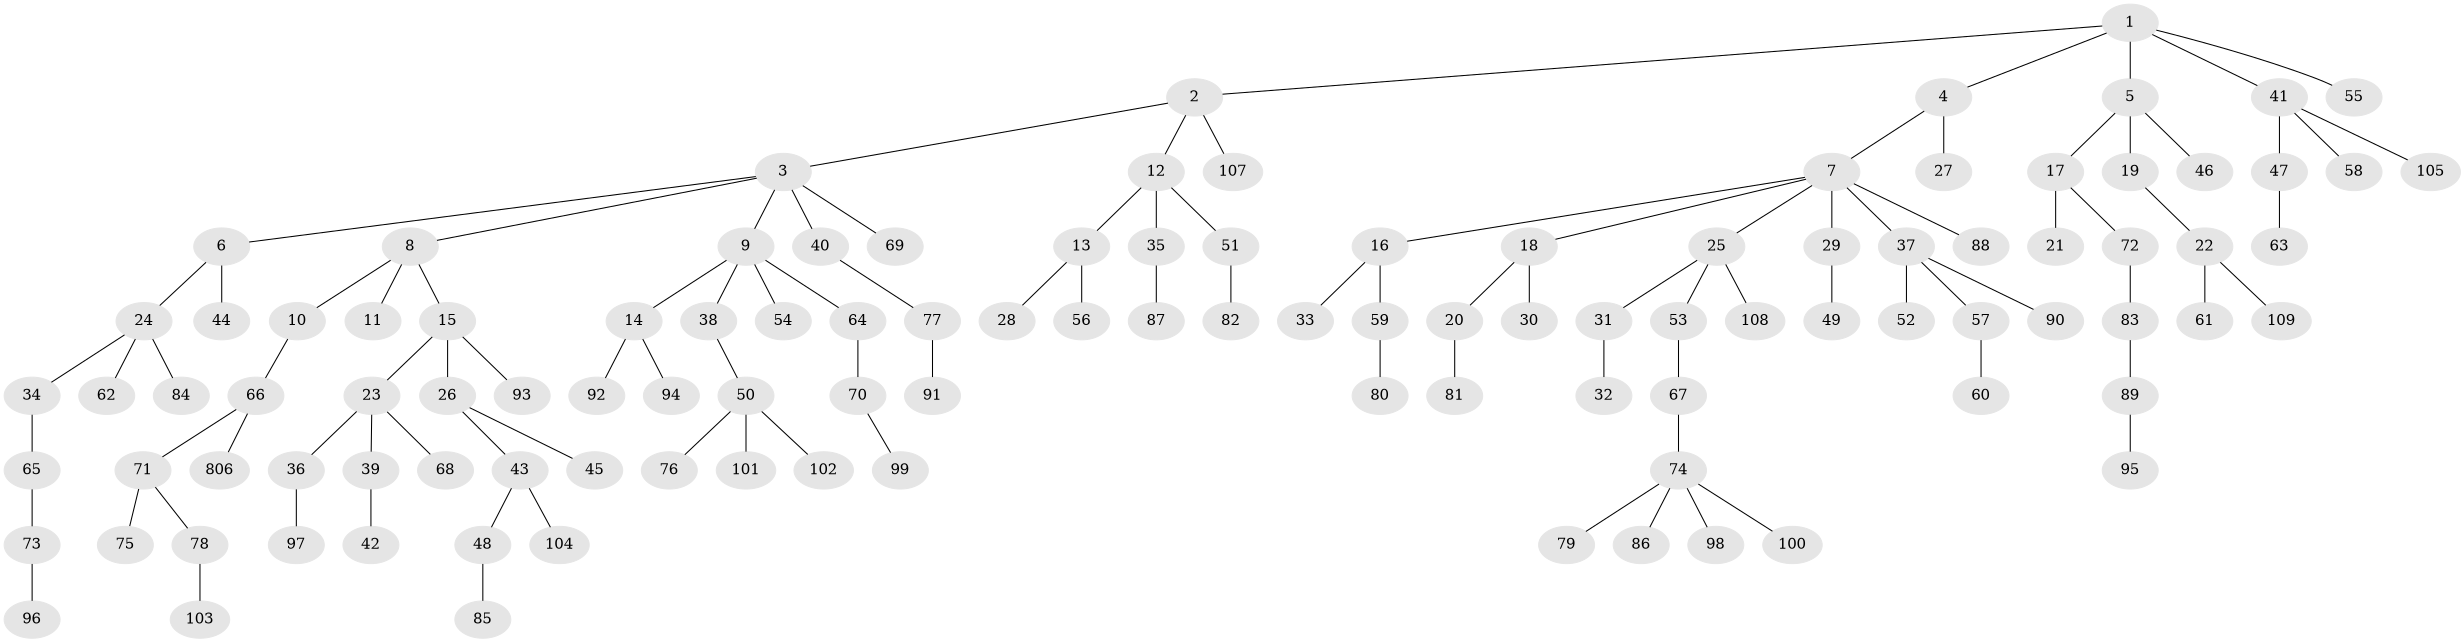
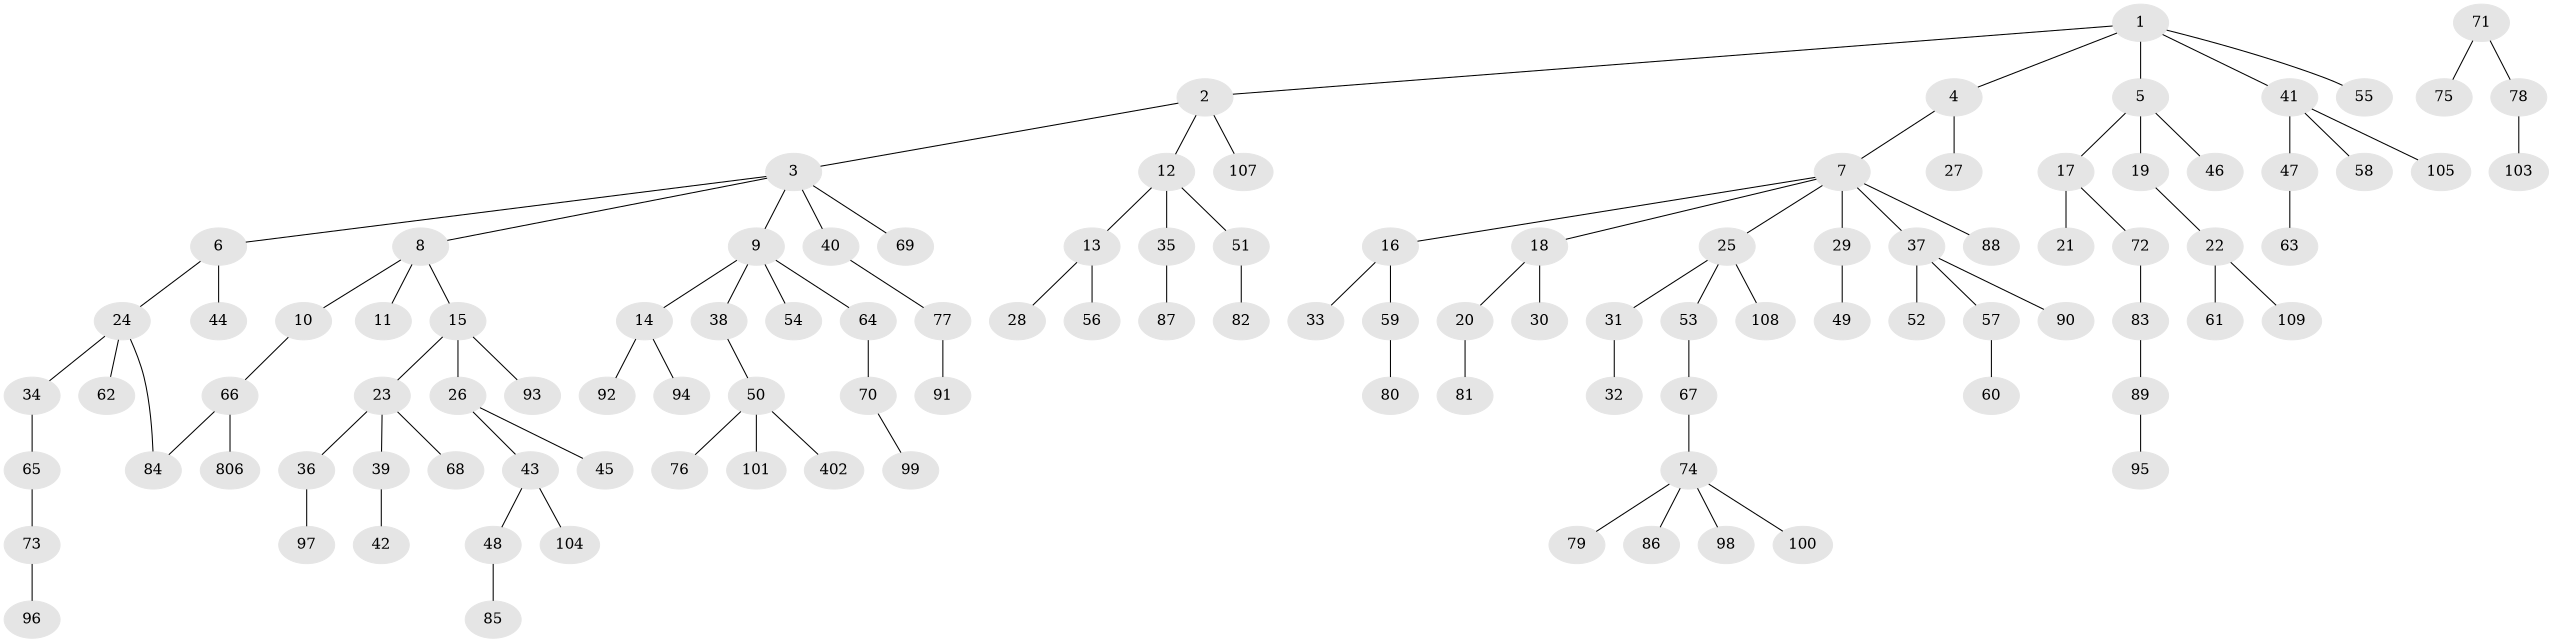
edge "66" -- "71": now "66" -- "84"
node "102": label "102" -> "402"
